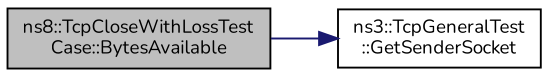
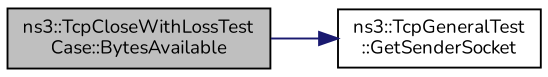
node "ns8::TcpCloseWithLossTest Case::BytesAvailable": label "ns8::TcpCloseWithLossTest Case::BytesAvailable" -> "ns3::TcpCloseWithLossTest Case::BytesAvailable"
